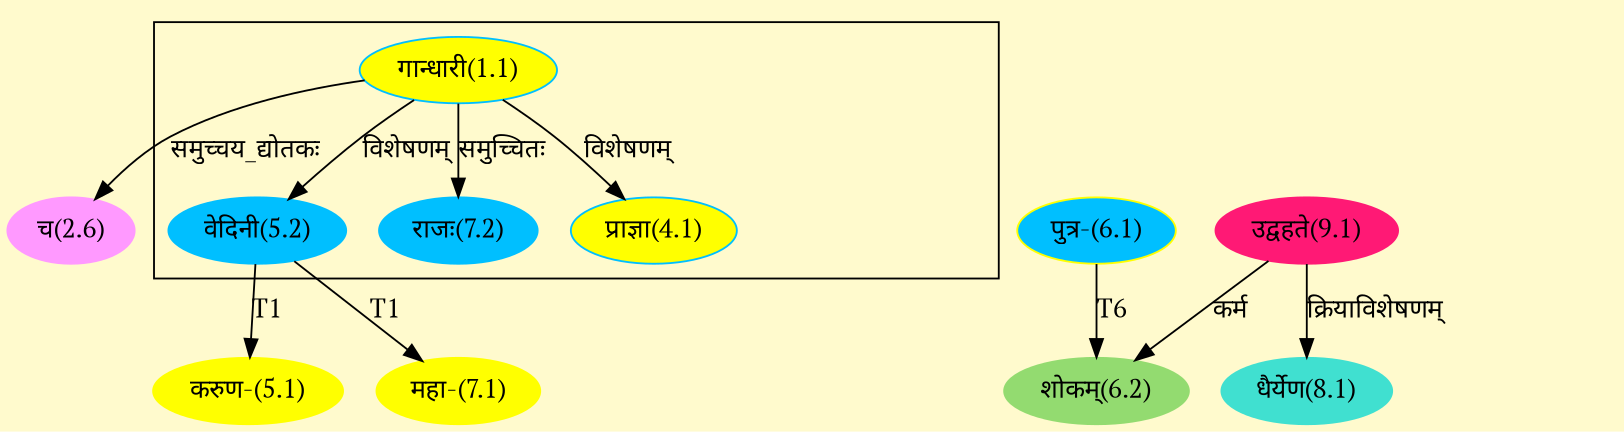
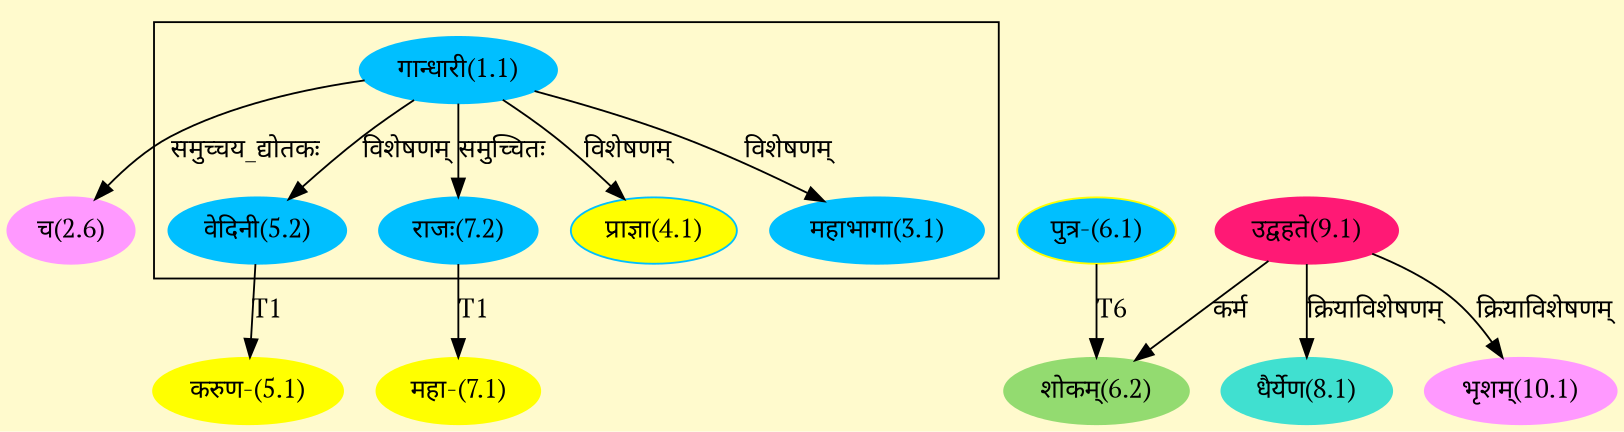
node "गान्धारी(1.1)": fillcolor #ffff00 -> #00bfff
node "महाभागा(3.1)": added
edge "वेदिनी(5.2)" -> "महा-(7.1)": now "राजः(7.2)" -> "महा-(7.1)"
node "भृशम्(10.1)": added
